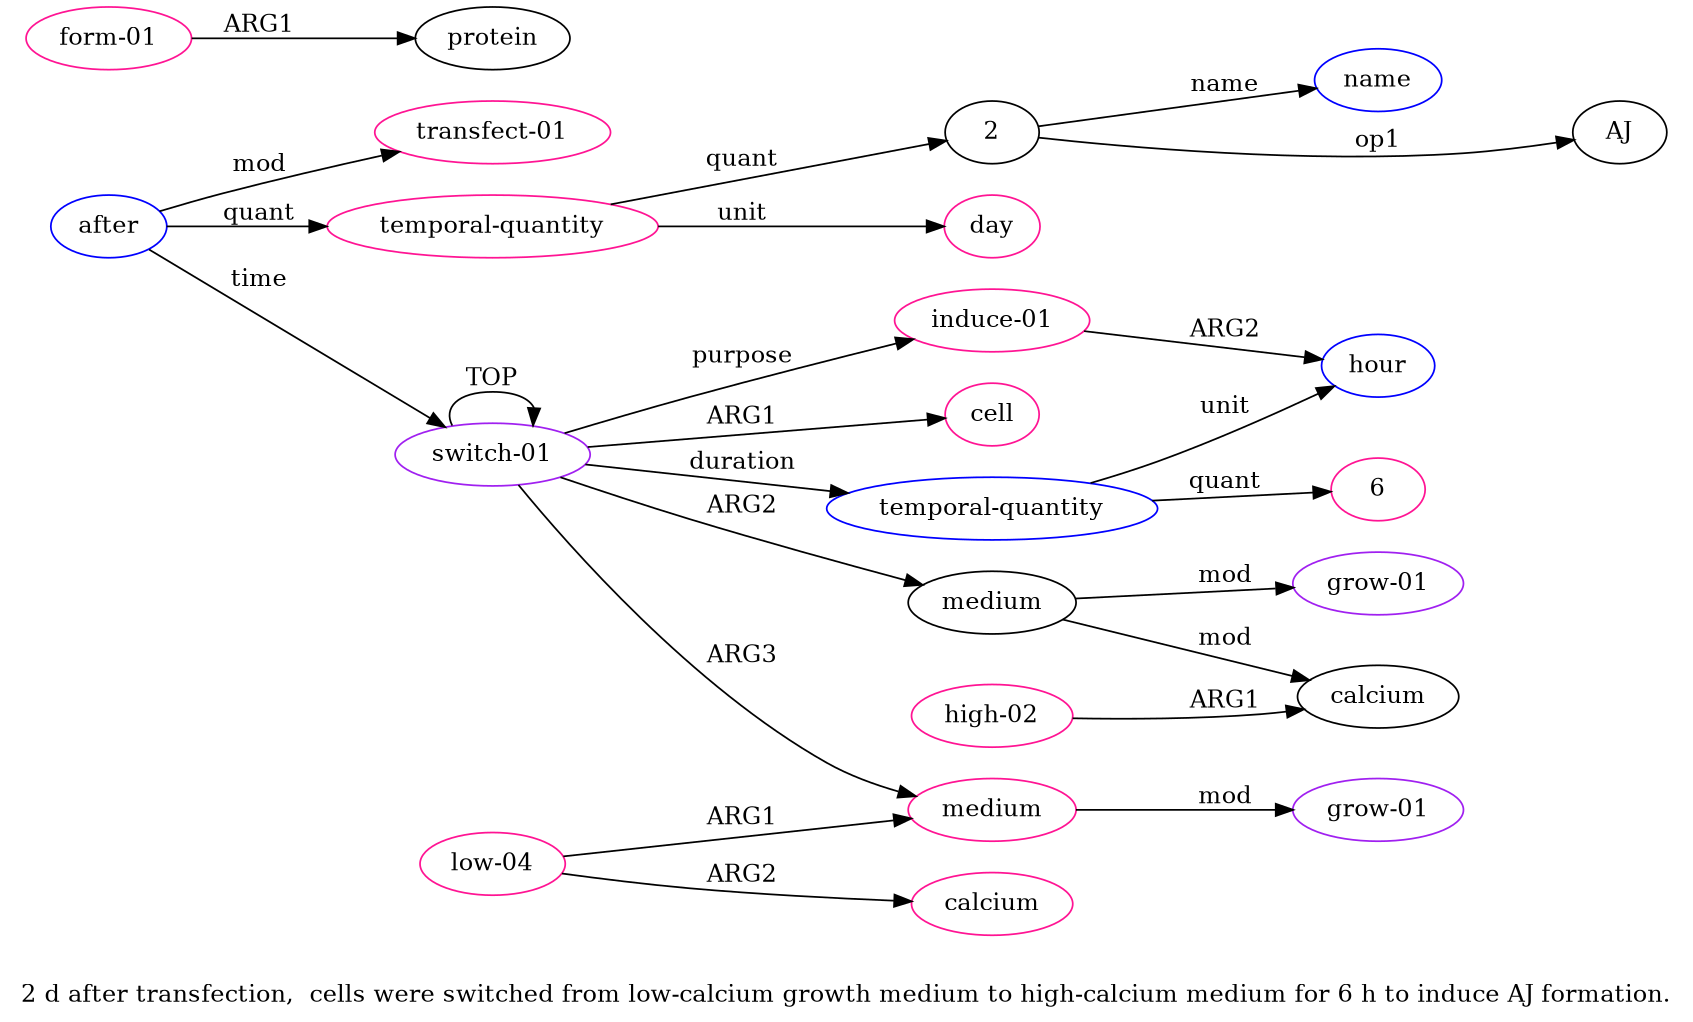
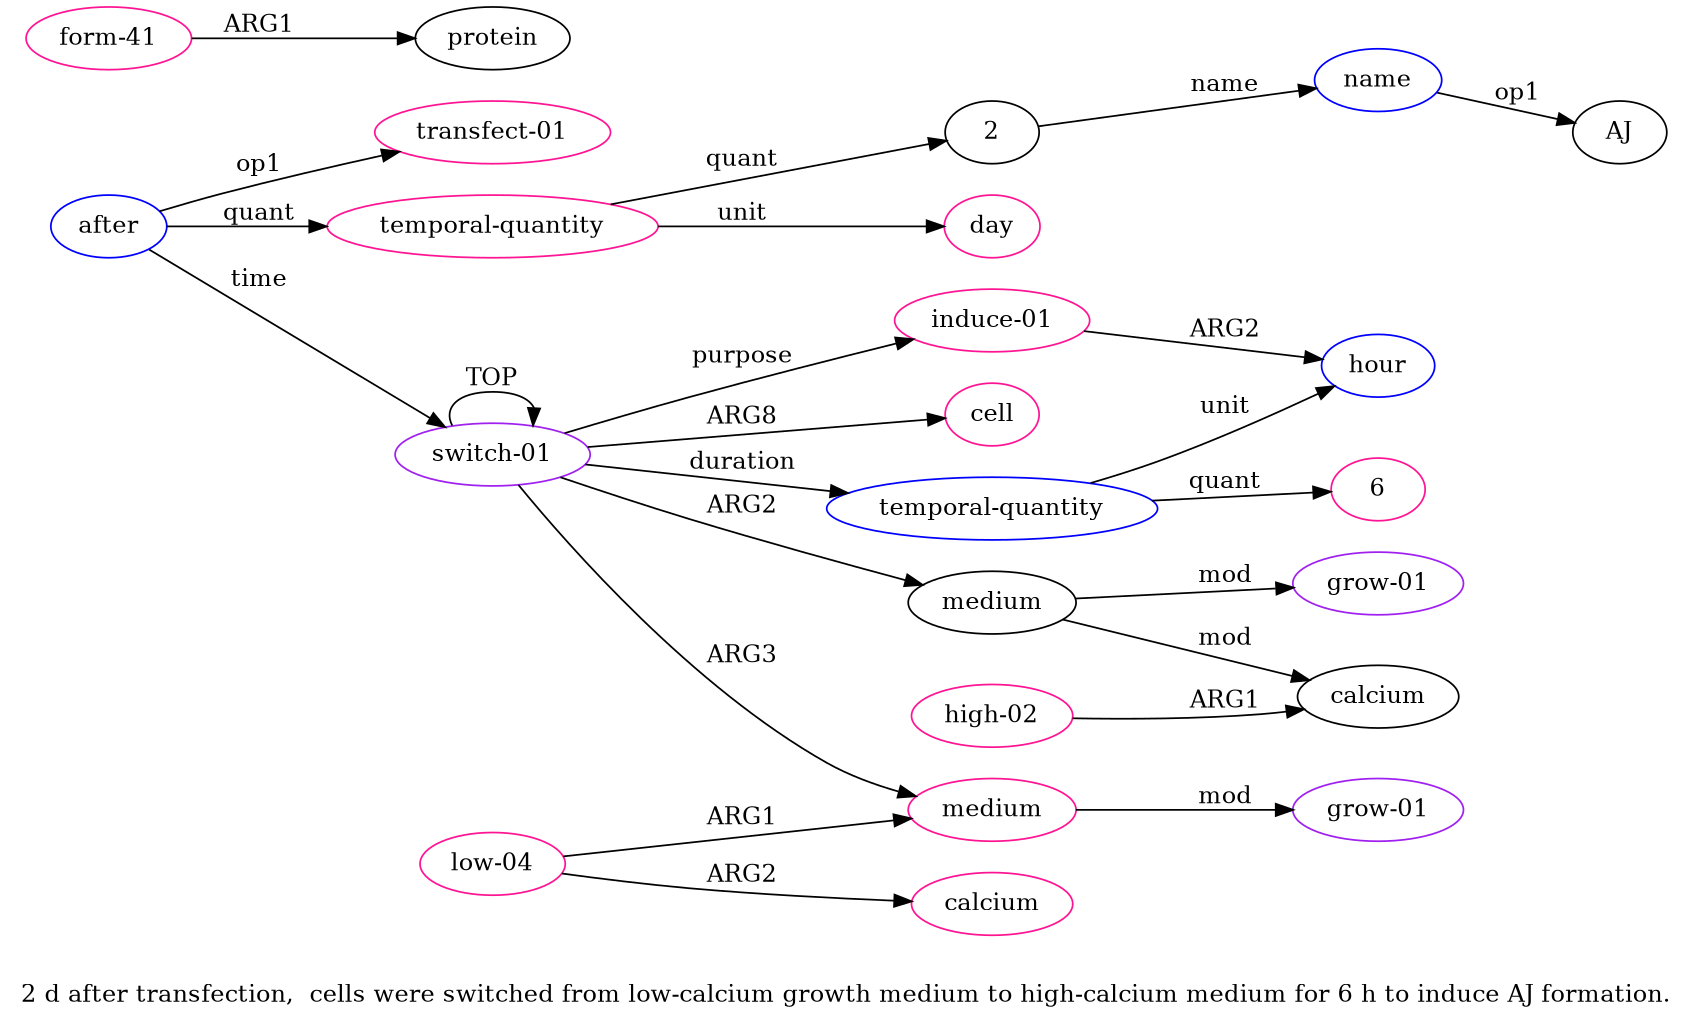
node "form-01": label "form-01" -> "form-41"
edge "2" -> "AJ": now "name" -> "AJ"
edge "after" -> "transfect-01": label "mod" -> "op1"
edge "switch-01" -> "cell": label "ARG1" -> "ARG8"
